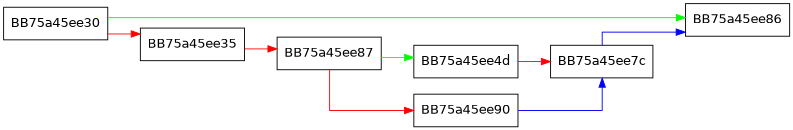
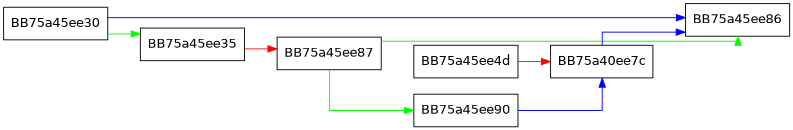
edge "BB75a45ee30" -> "BB75a45ee86": color green -> blue
edge "BB75a45ee30" -> "BB75a45ee35": color red -> green
edge "BB75a45ee87" -> "BB75a45ee4d": now "BB75a45ee87" -> "BB75a45ee86"
node "BB75a45ee7c": label "BB75a45ee7c" -> "BB75a40ee7c"
edge "BB75a45ee87" -> "BB75a45ee90": color red -> green
